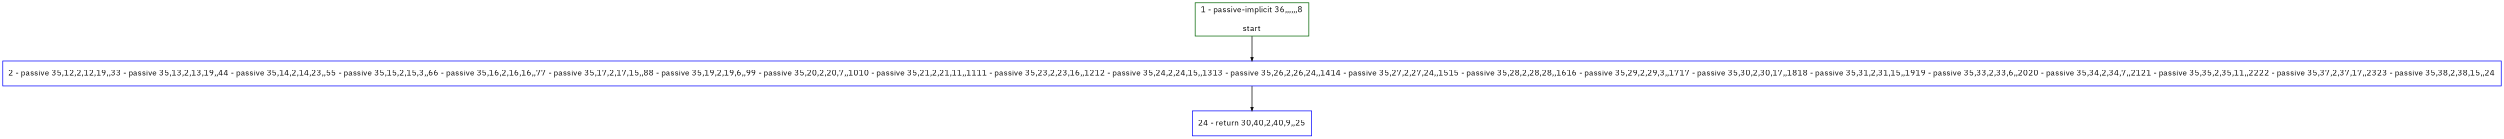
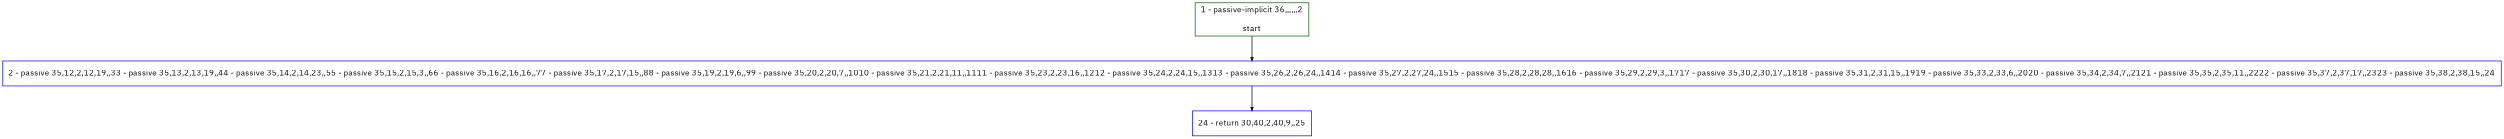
node "1 - passive-implicit 36,,,,,,8 start": label "1 - passive-implicit 36,,,,,,8 start" -> "1 - passive-implicit 36,,,,,,2 start"
